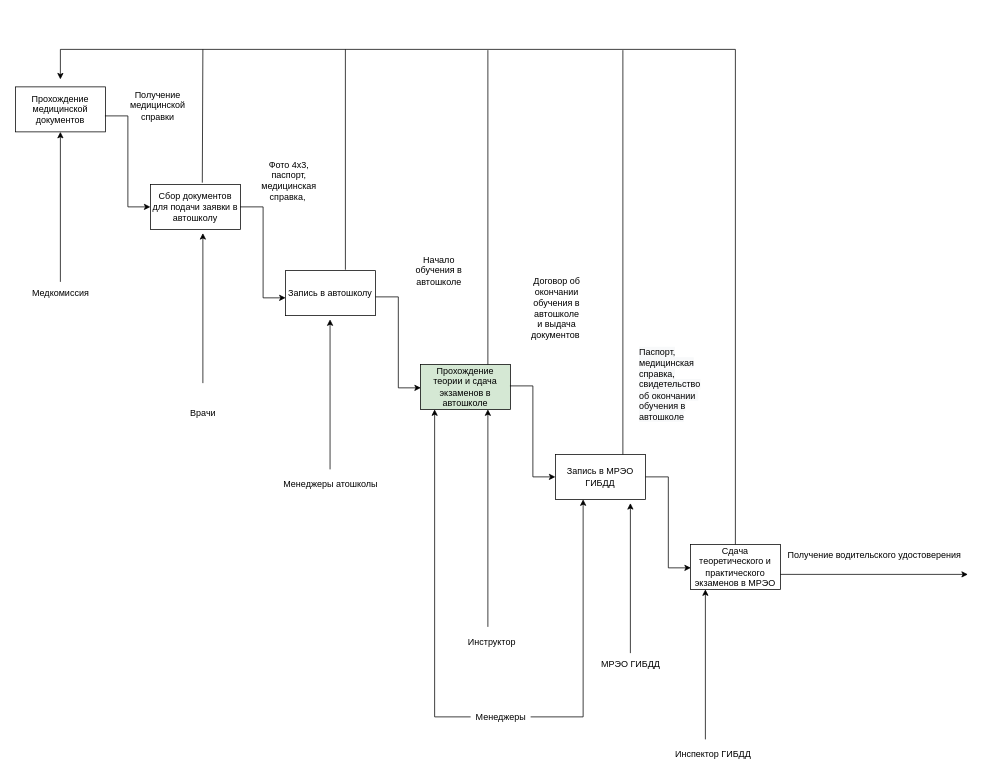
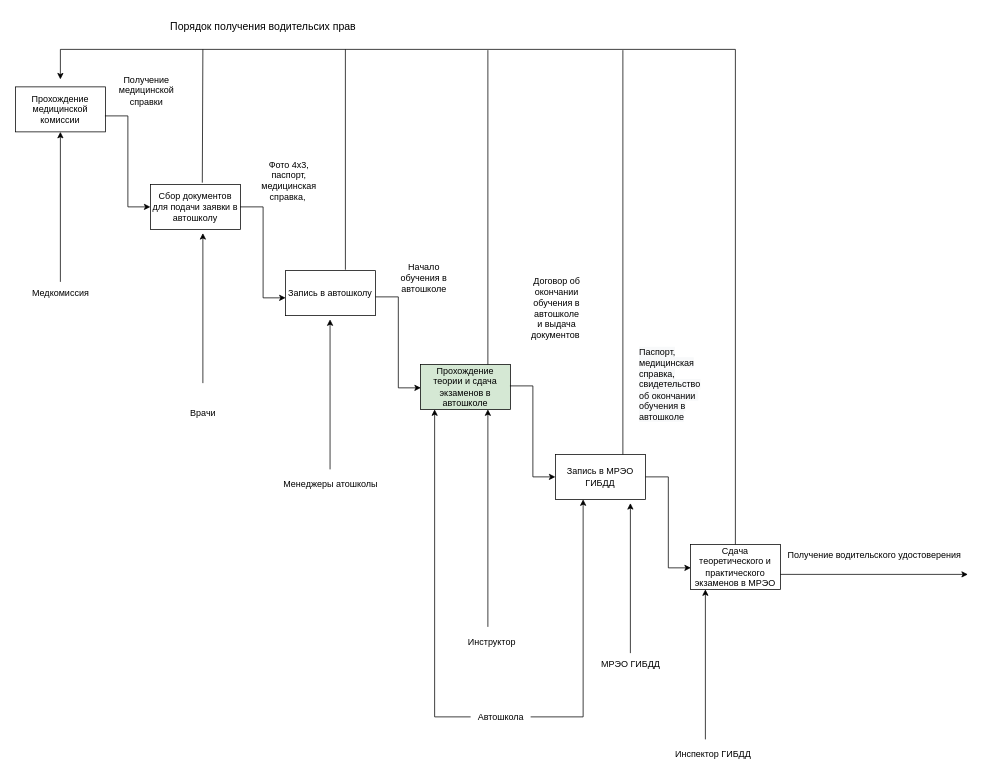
node "Порядок получения водительсих прав": added
node "Получение медицинской справки": moved (158, 105) -> (147, 90)
node "Прохождение медицинской документов": label "Прохождение медицинской документов" -> "Прохождение медицинской комиссии"
node "Начало обучения в автошколе": moved (439, 270) -> (424, 278)
node "Менеджеры": label "Менеджеры" -> "Автошкола"
